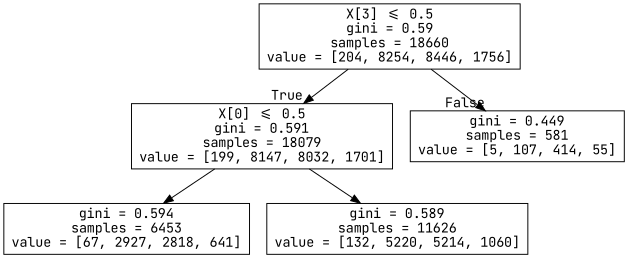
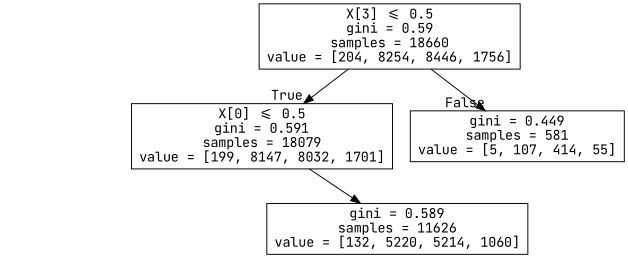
node "gini = 0.594 samples = 6453 value = [67, 2927, 2818, 641]": removed
